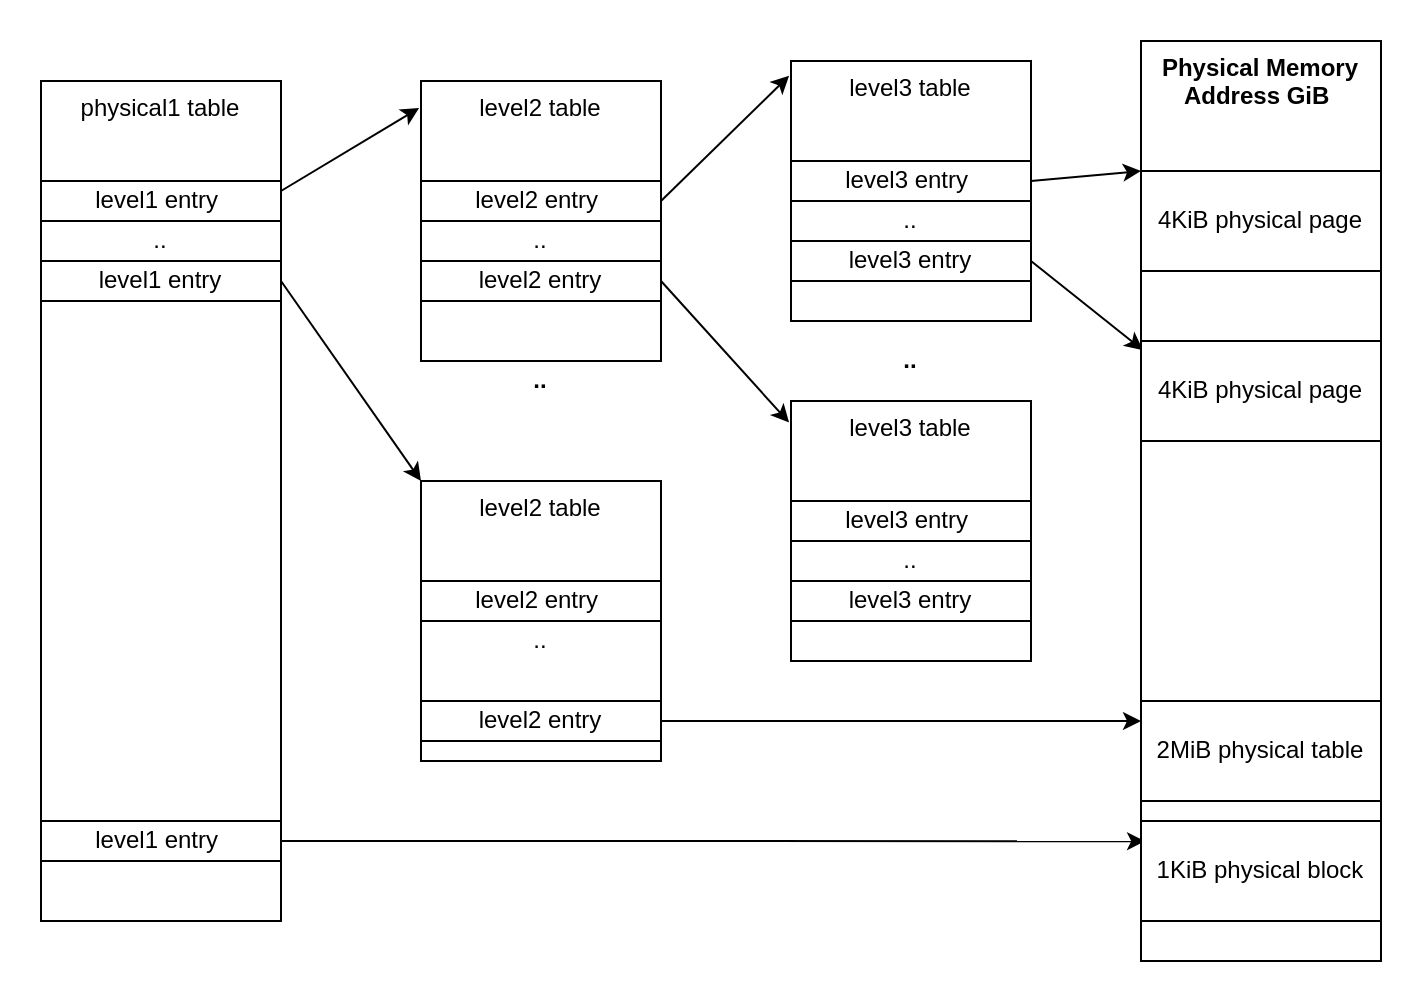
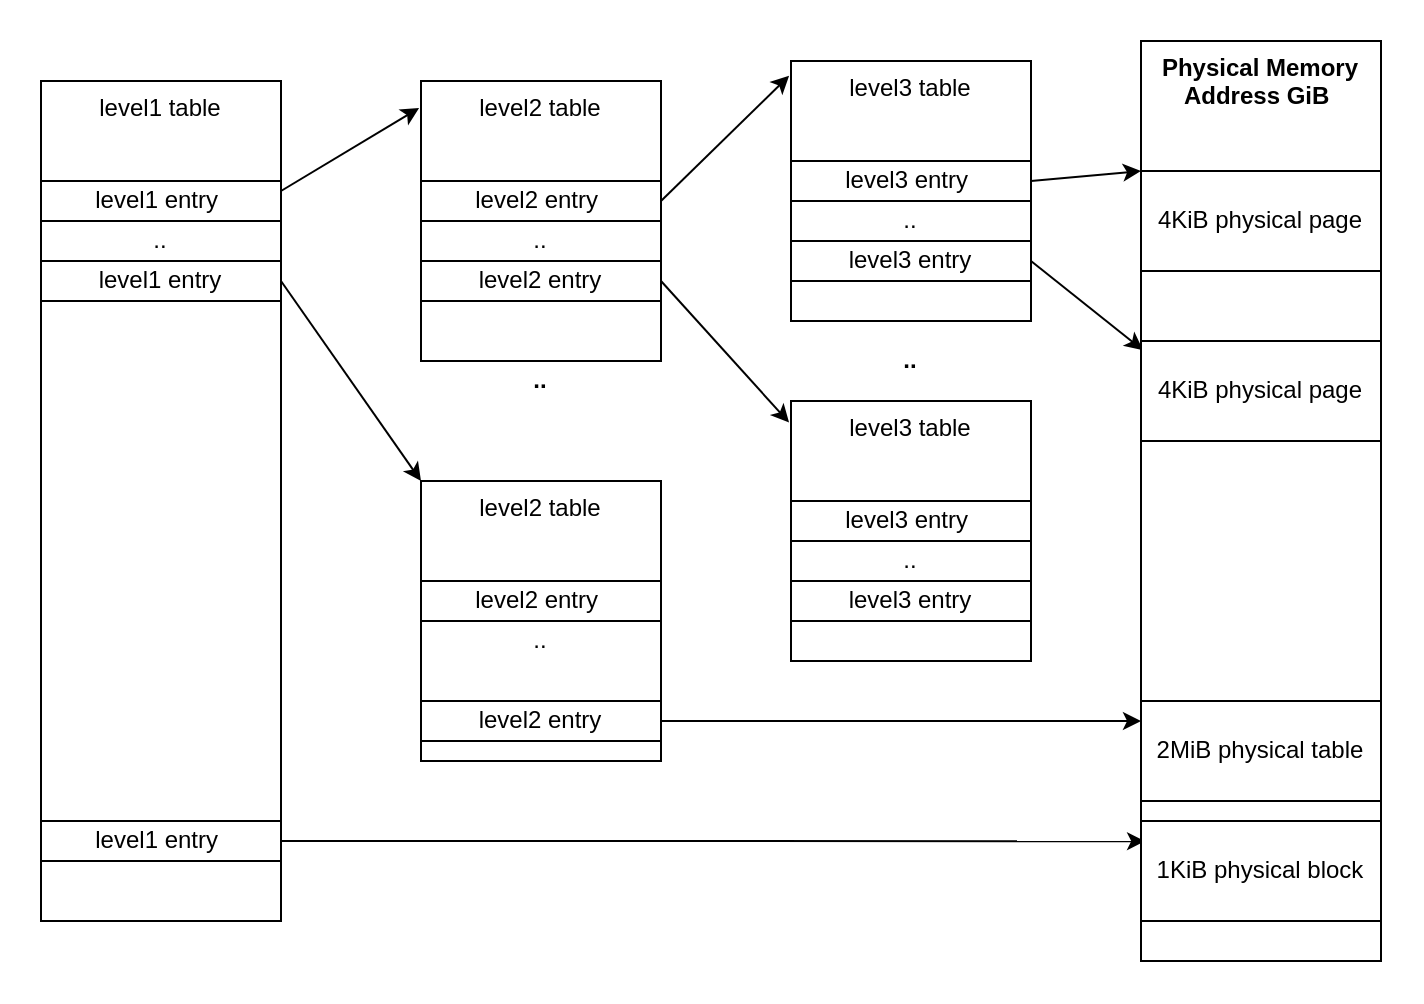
node "physical1 table": label "physical1 table" -> "level1 table"
